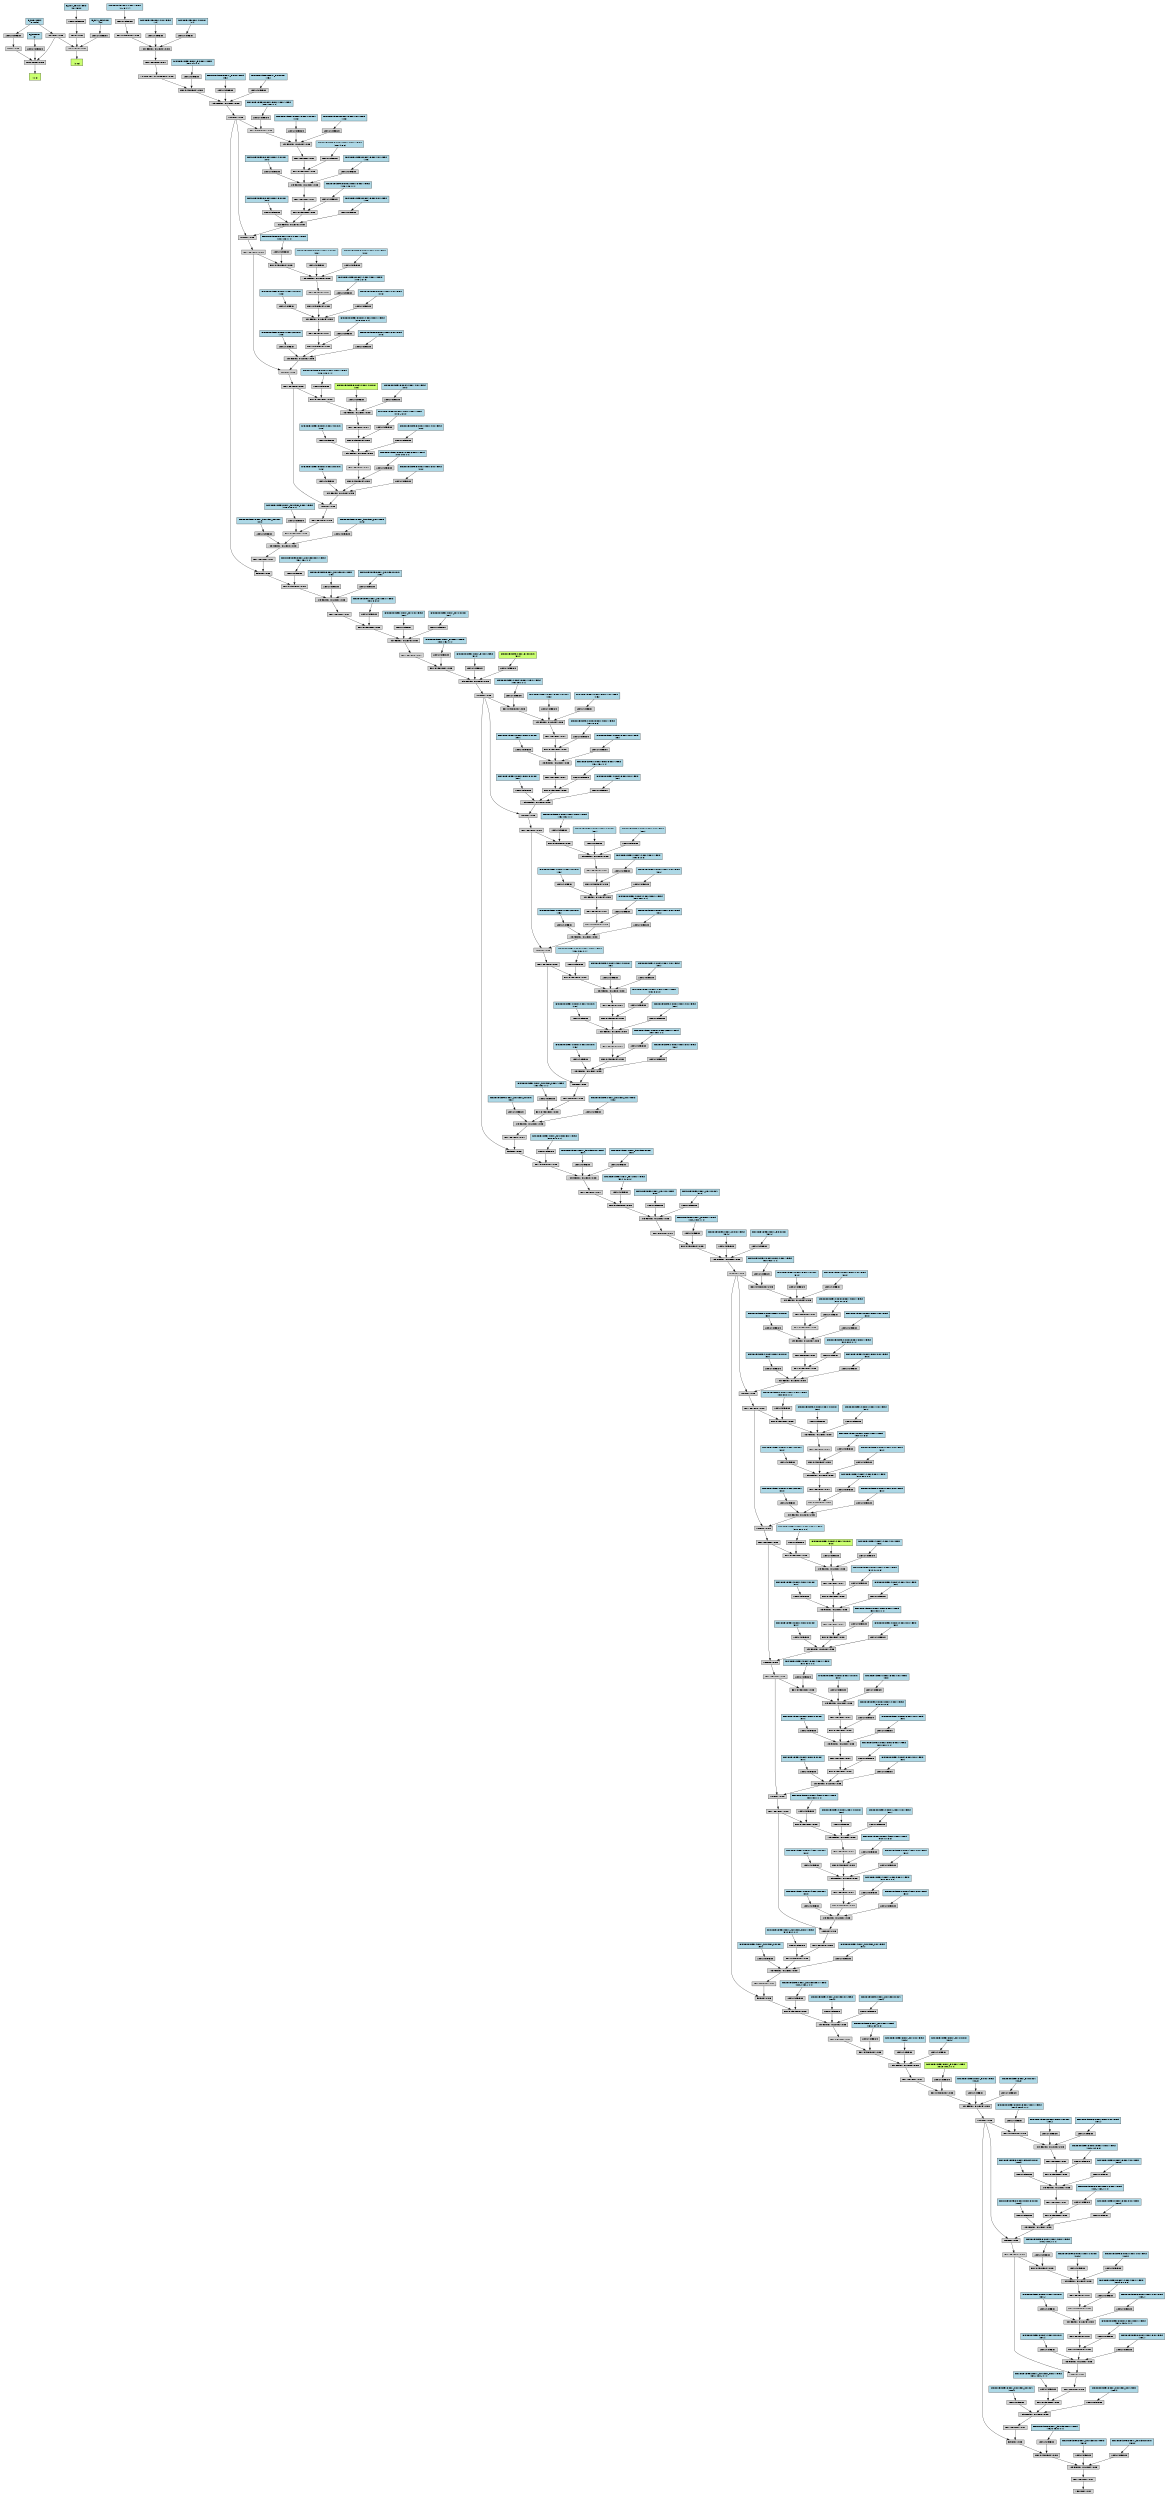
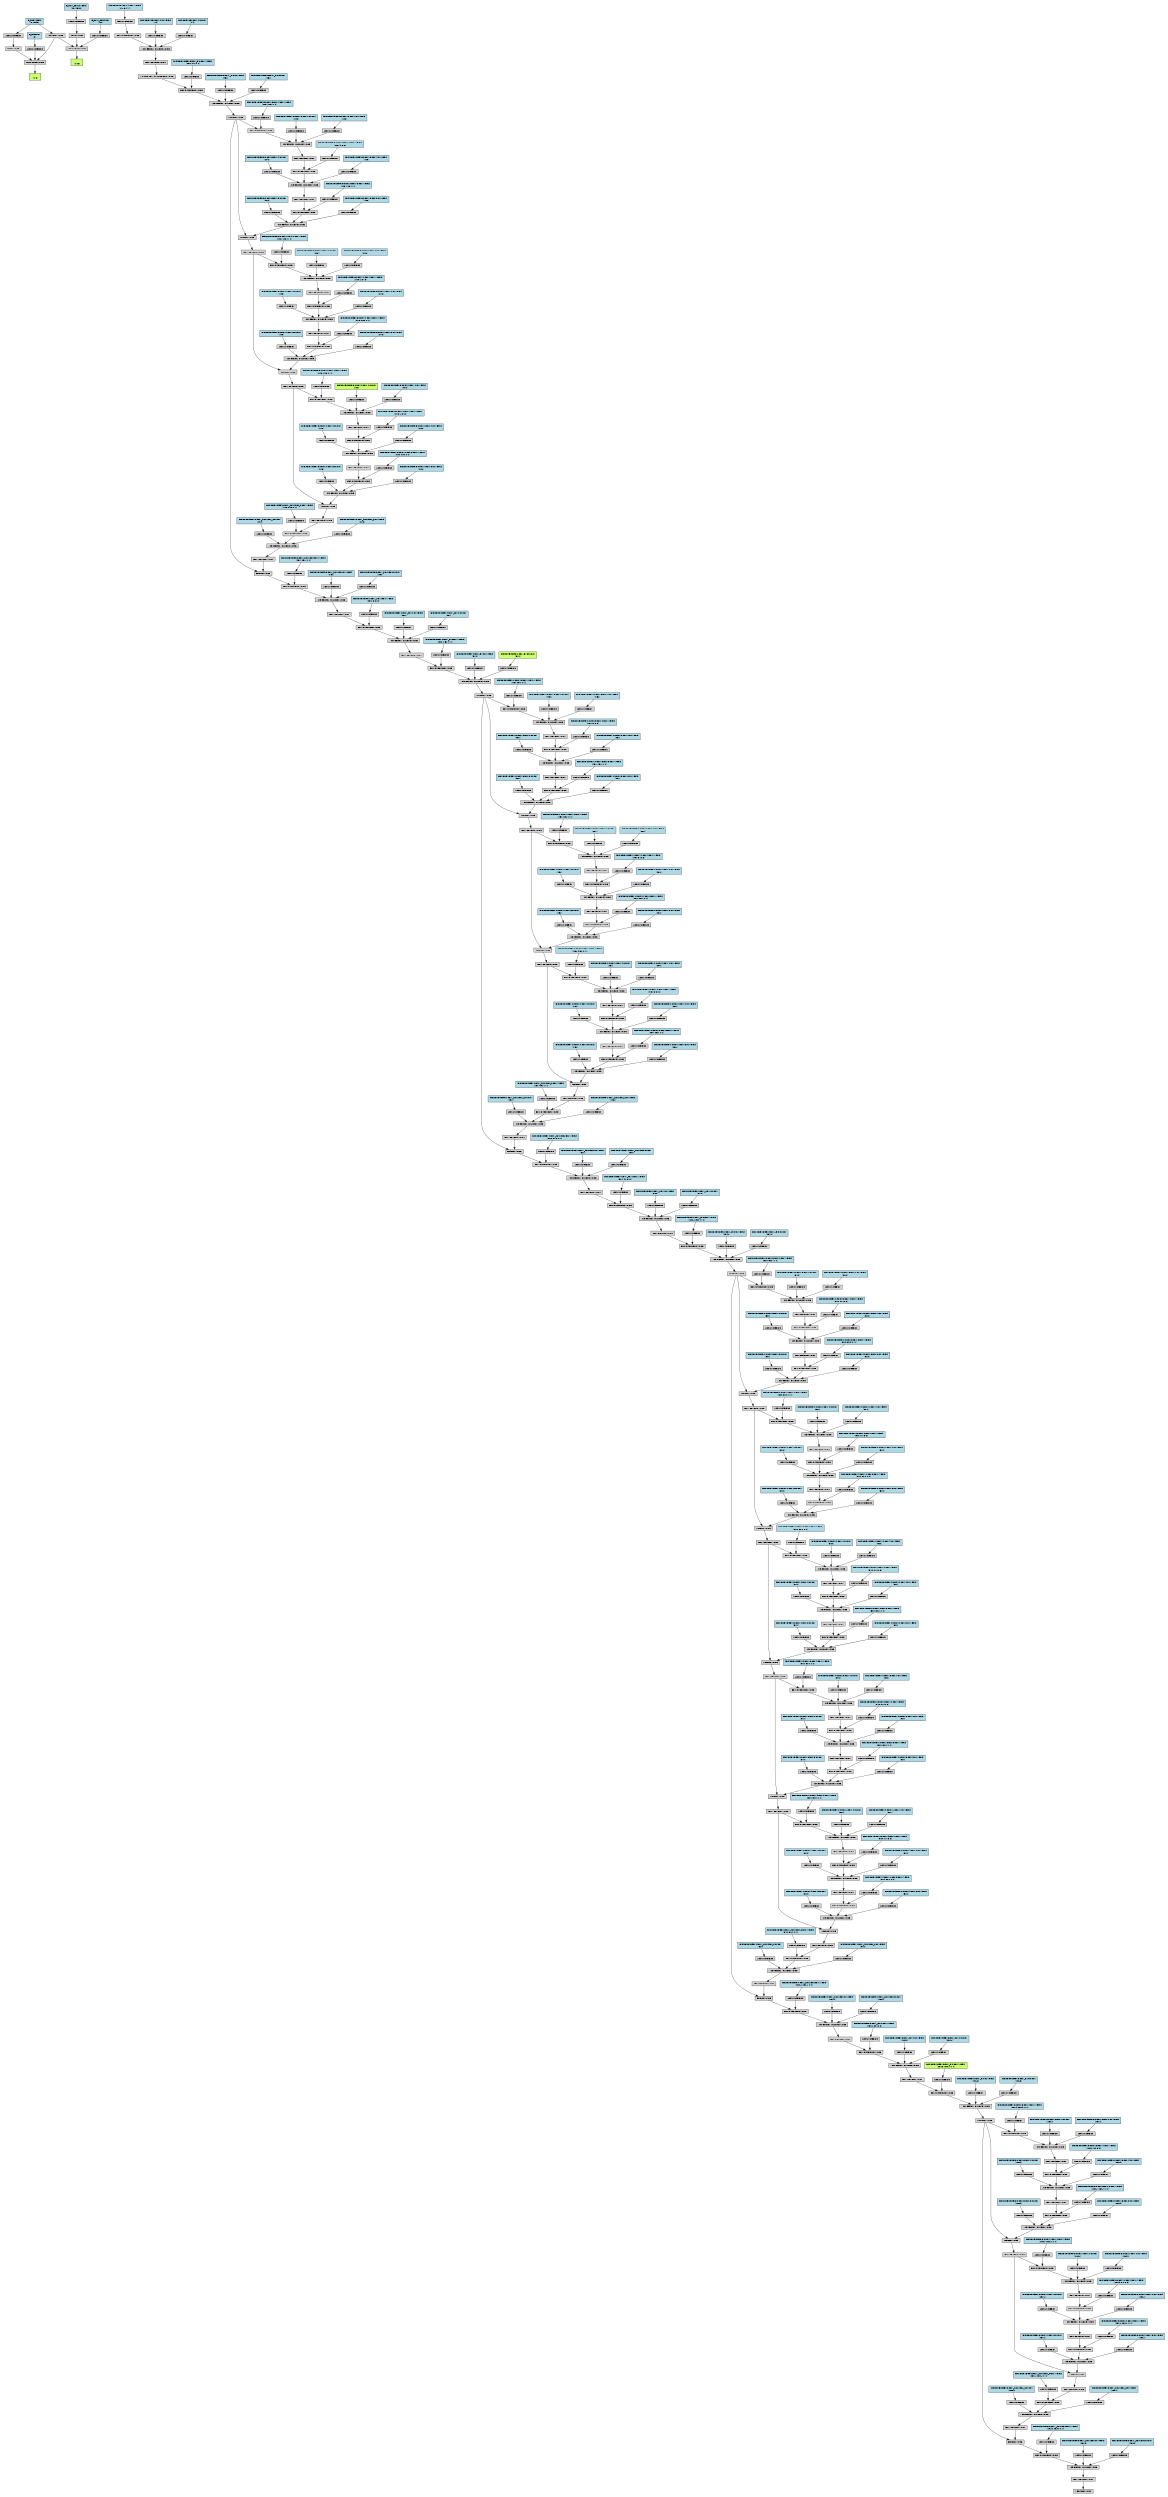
node "backbone.stages.2.blocks.2.conv1.bn.bias (512)": fillcolor darkolivegreen1 -> lightblue
node "backbone.stages.3.blocks.0.time2.bn.bias (1024)": label "backbone.stages.3.blocks.0.time2.bn.bias (1024)" -> "backbone.stages.3.blocks.0.conv2.bn.bias (1024)"
